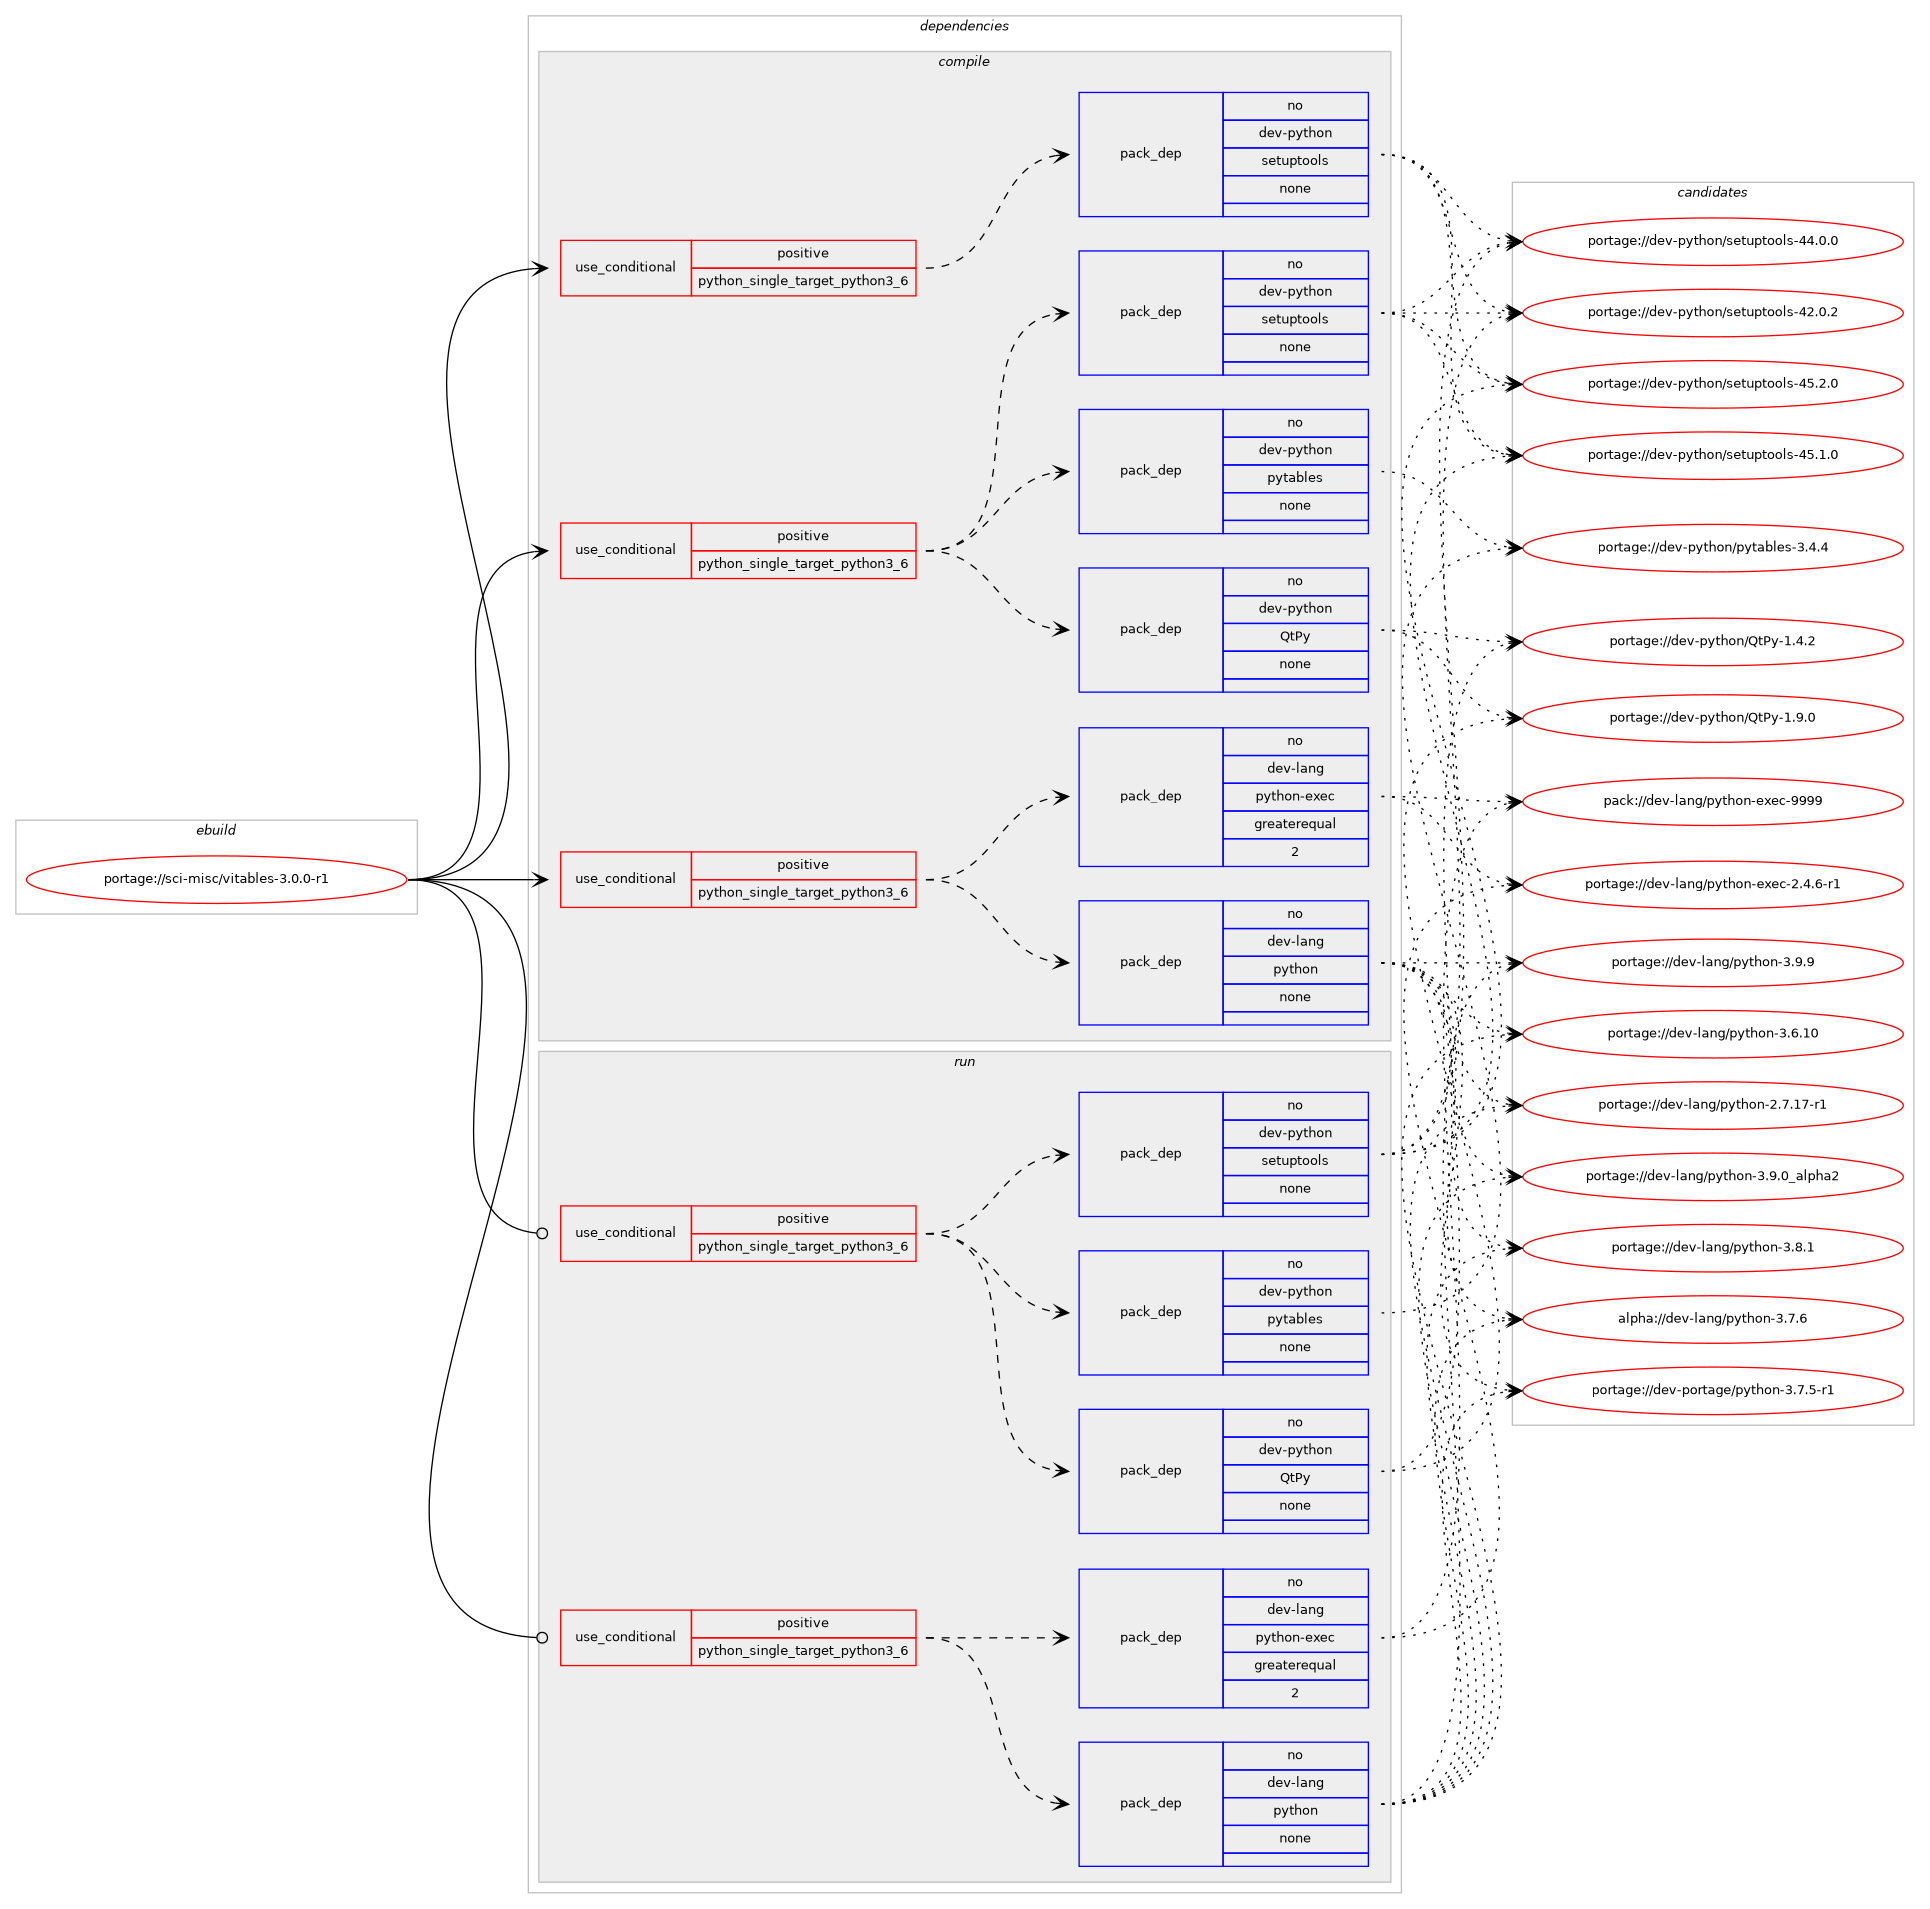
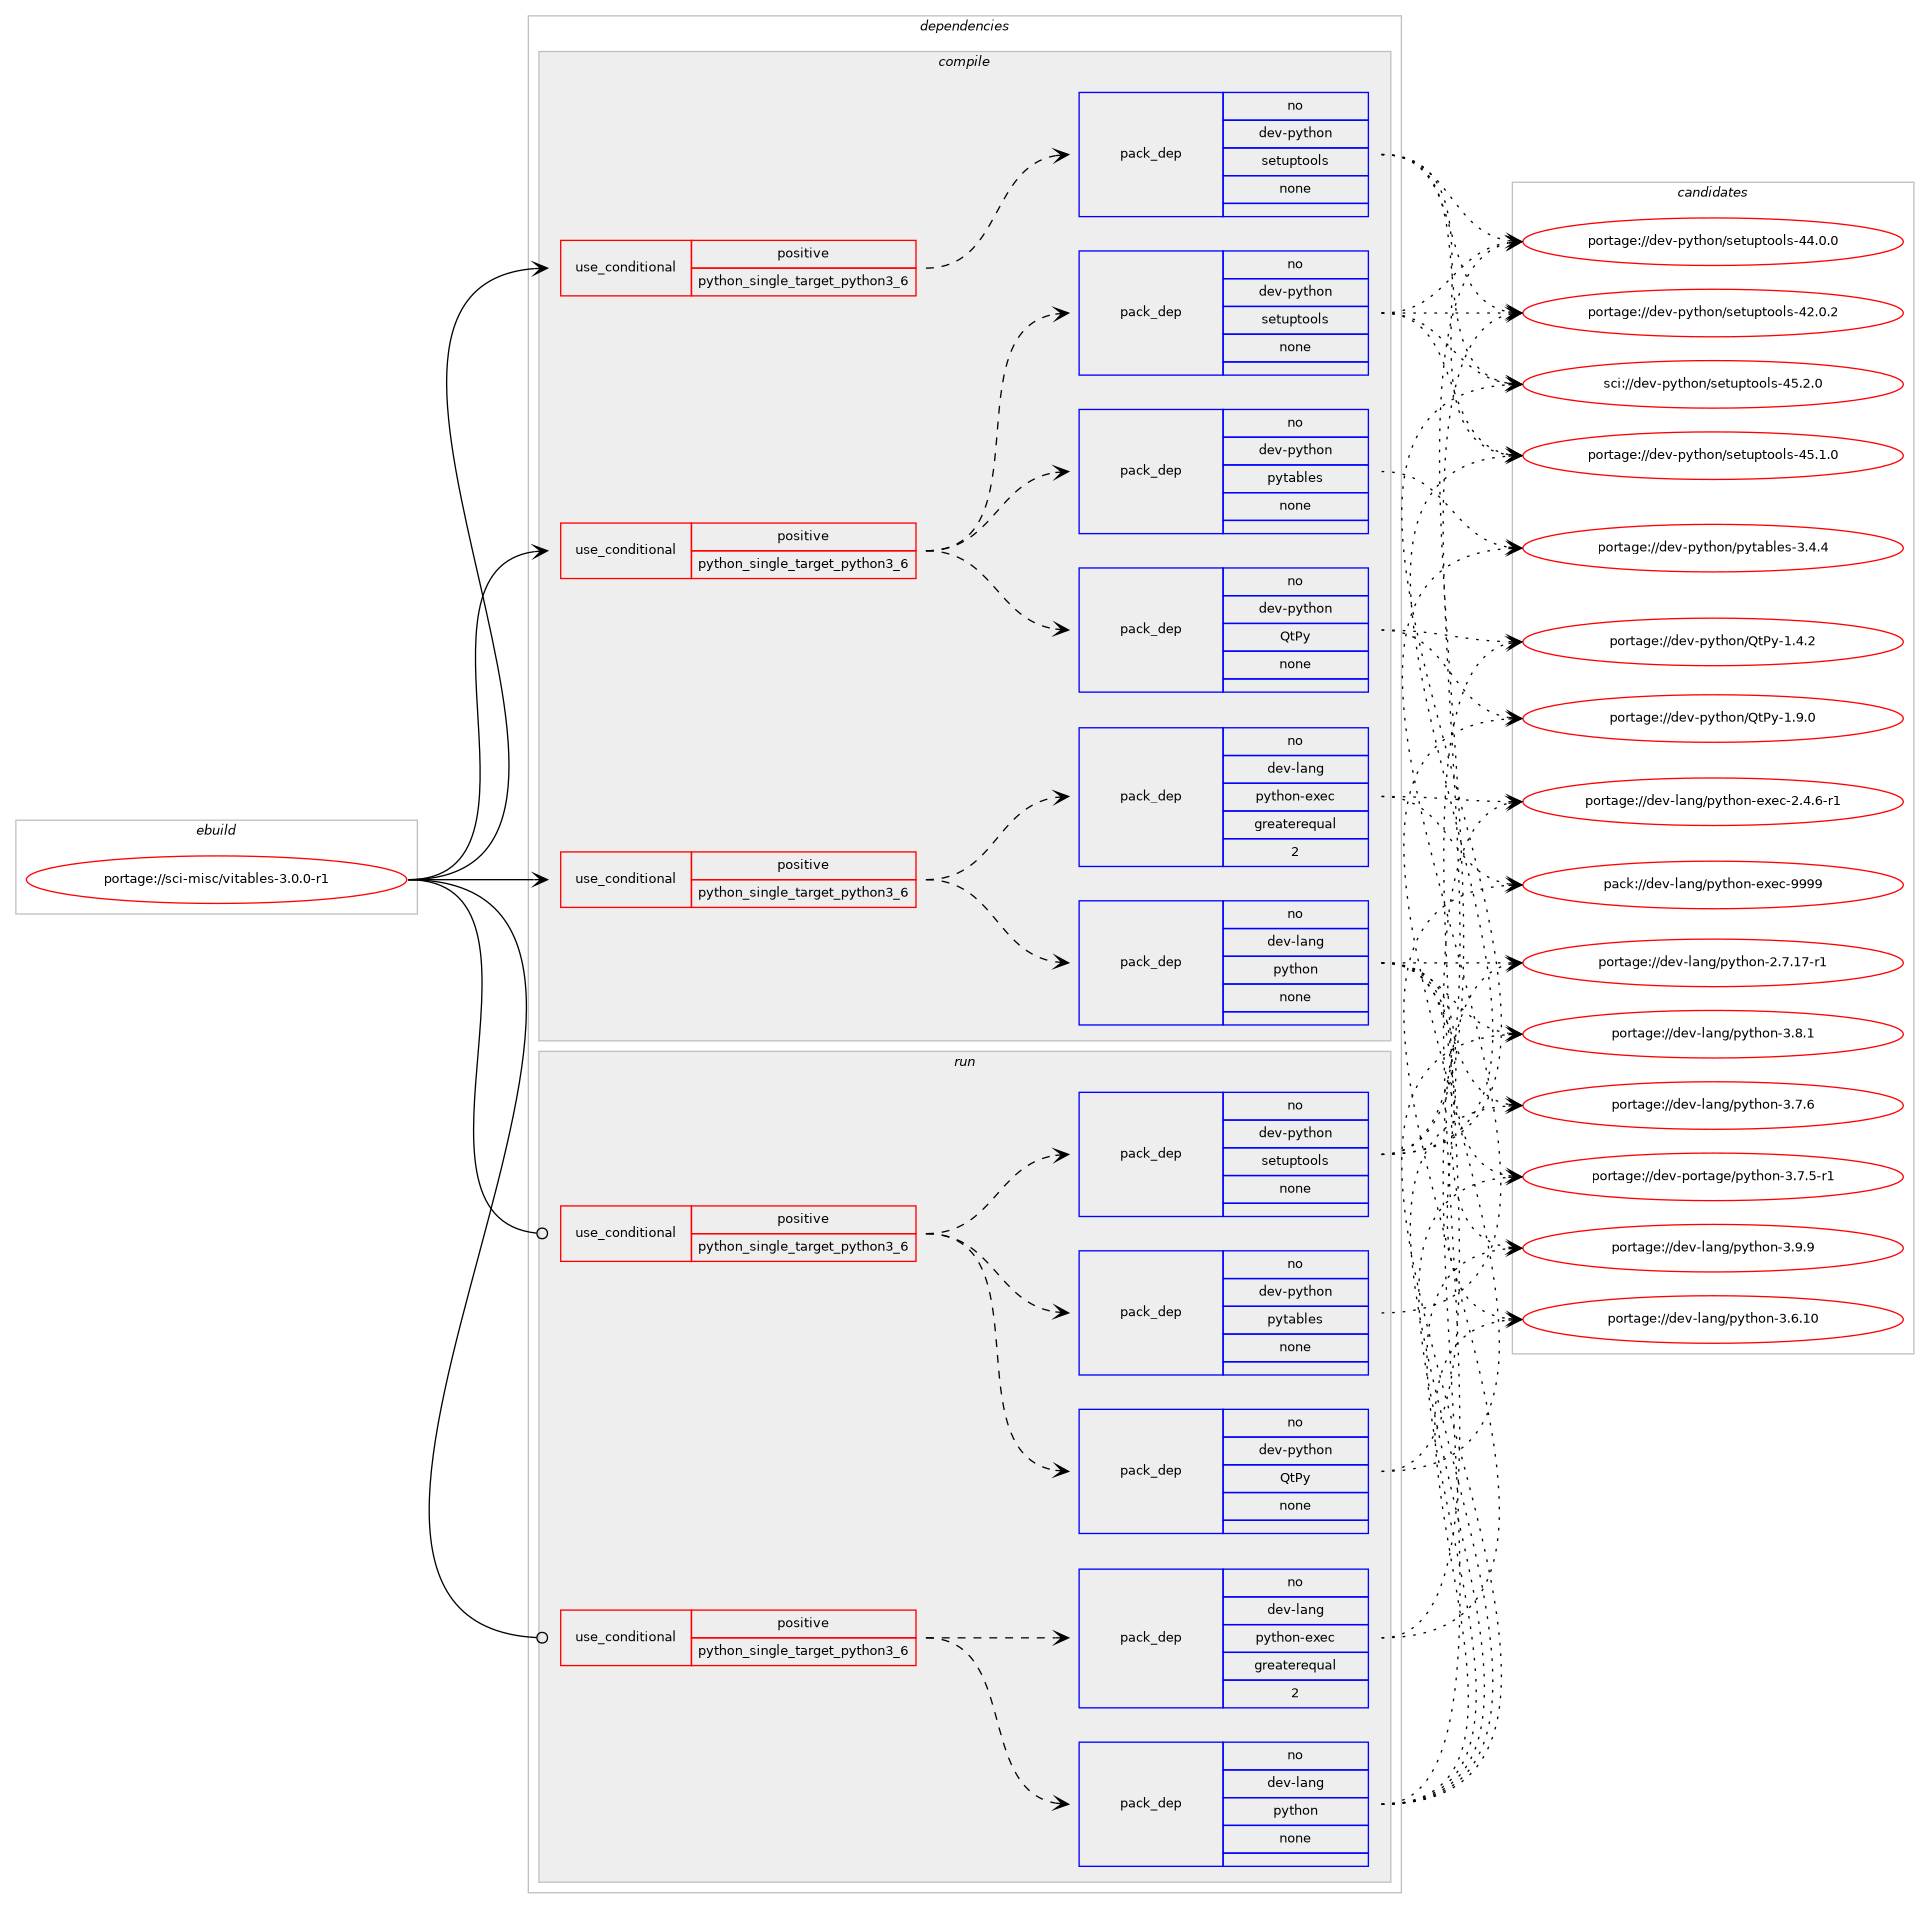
node "portage://dev-python/setuptools-45.2.0": label "portage://dev-python/setuptools-45.2.0" -> "sci://dev-python/setuptools-45.2.0"
node "portage://dev-lang/python-3.9.0_alpha2": removed
node "alpha://dev-lang/python-3.7.6": label "alpha://dev-lang/python-3.7.6" -> "portage://dev-lang/python-3.7.6"
